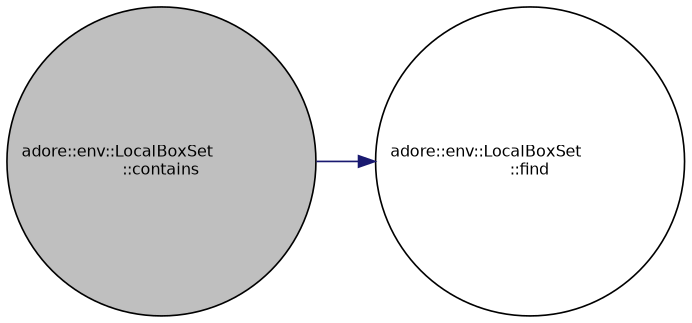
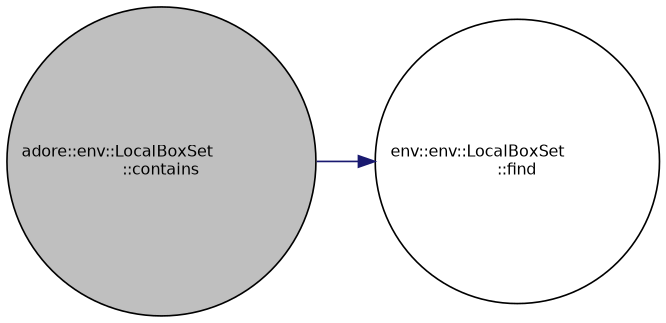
node "adore::env::LocalBoxSet ::find": label "adore::env::LocalBoxSet ::find" -> "env::env::LocalBoxSet ::find"
